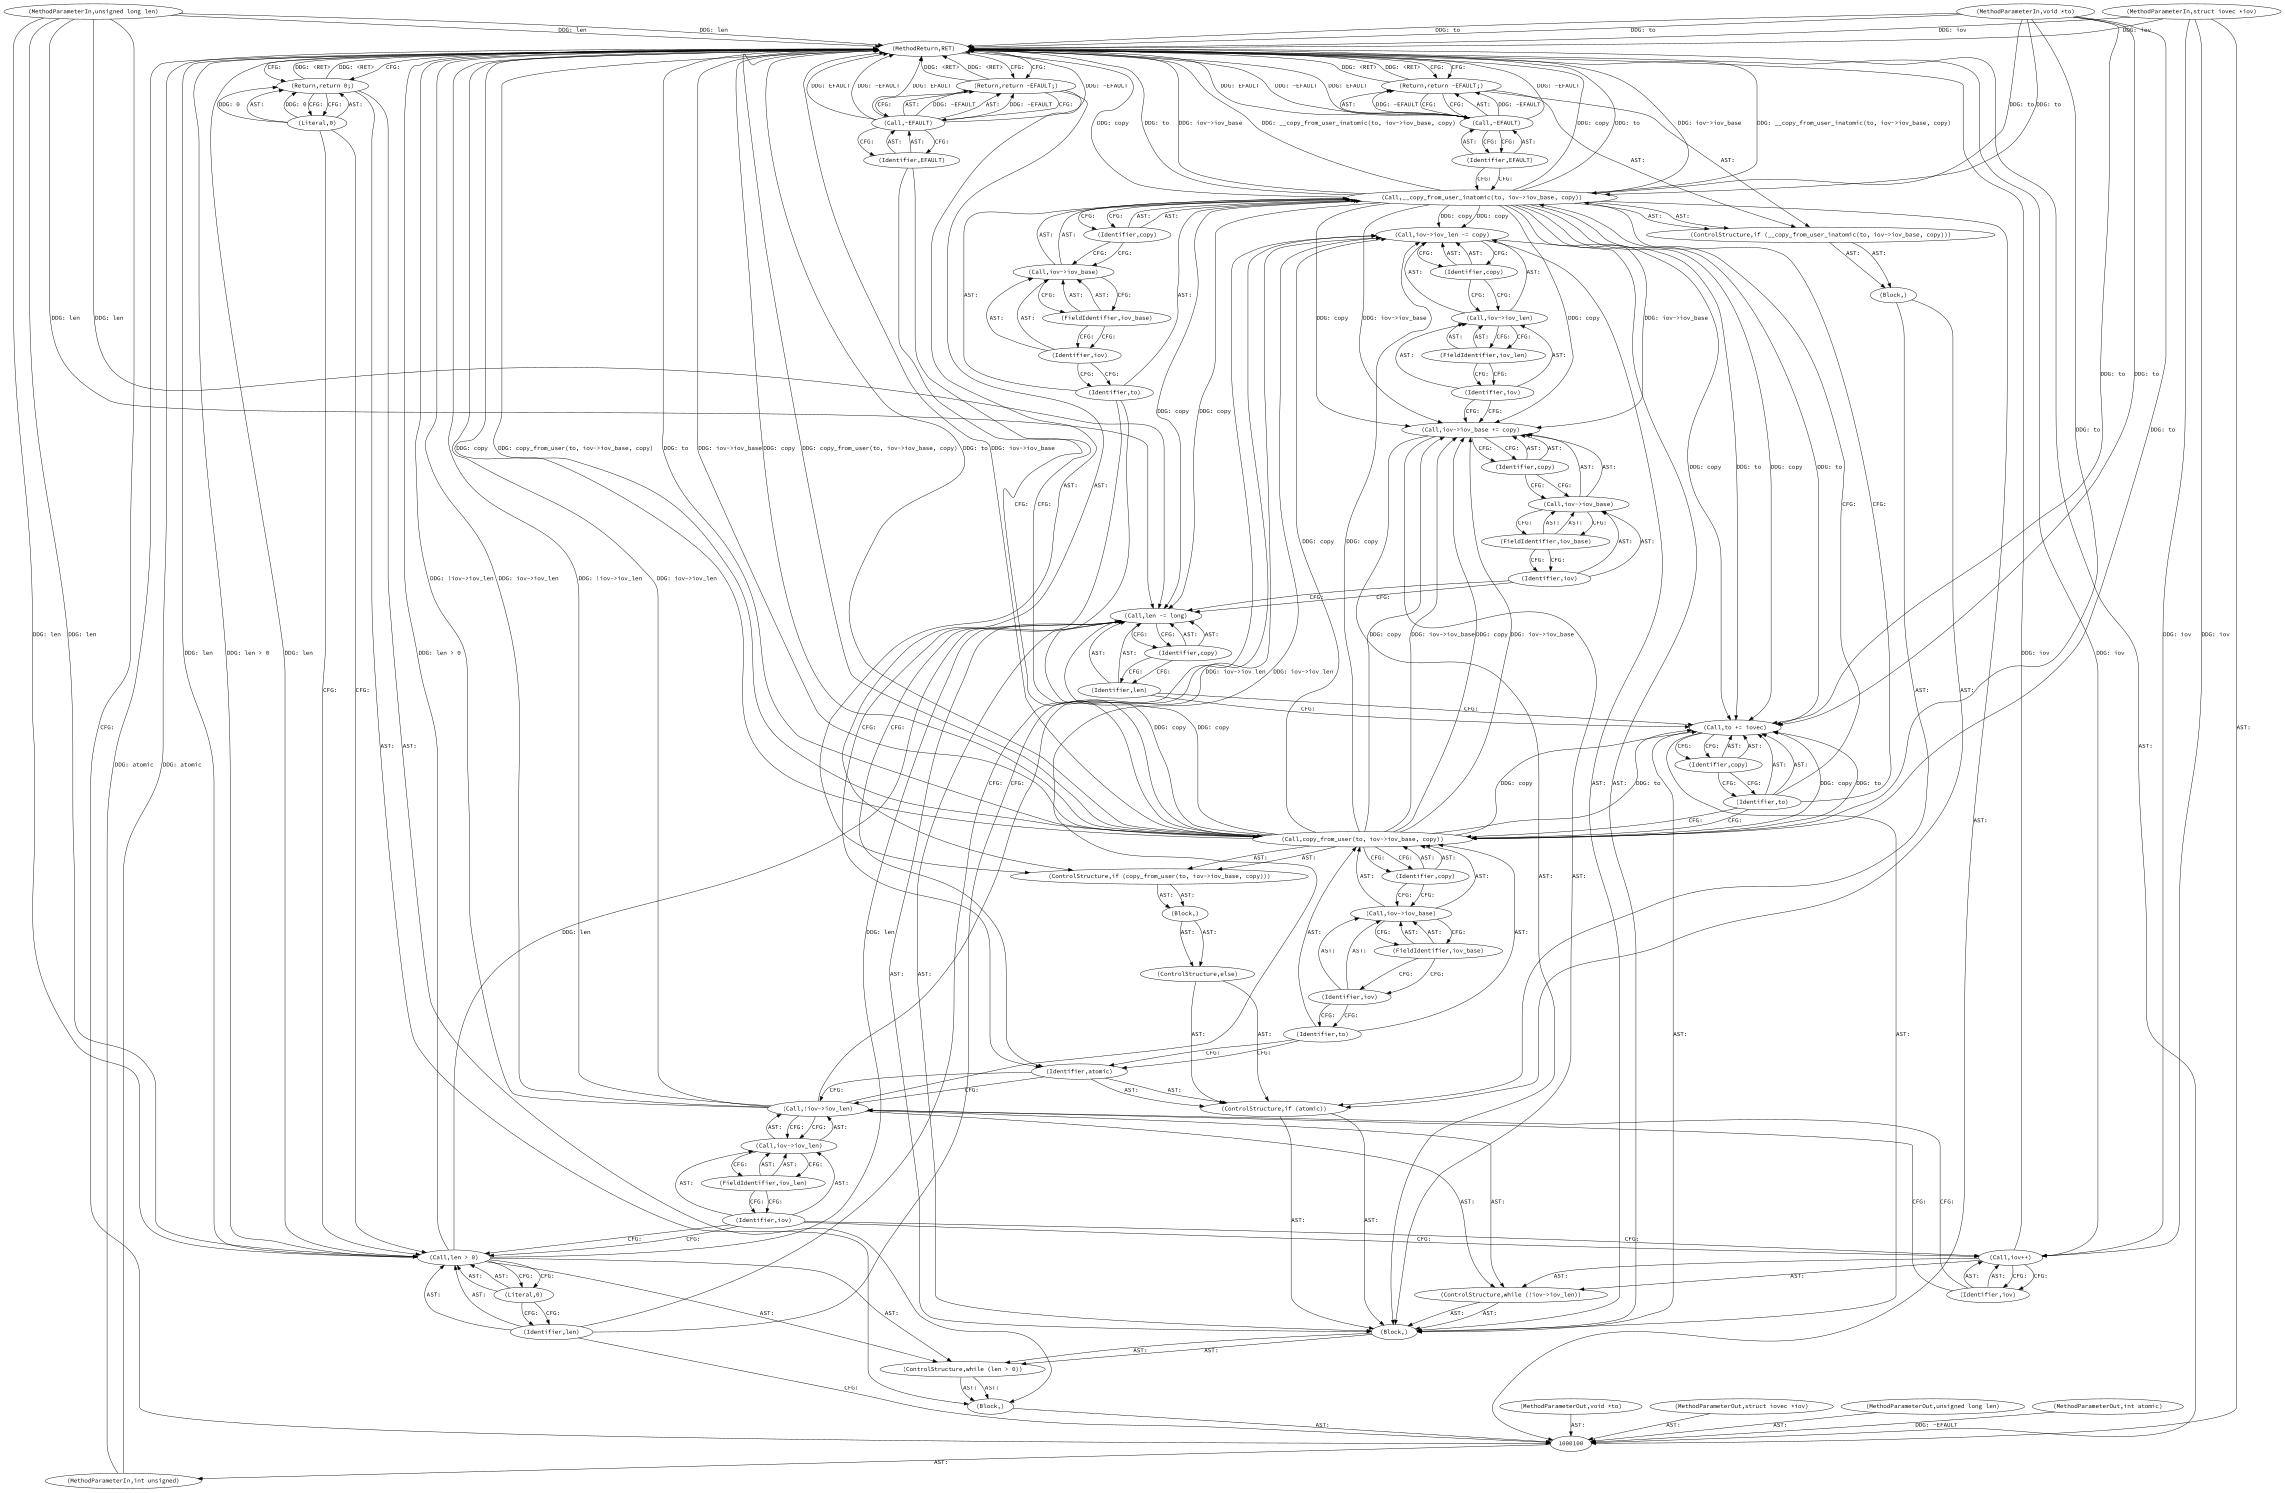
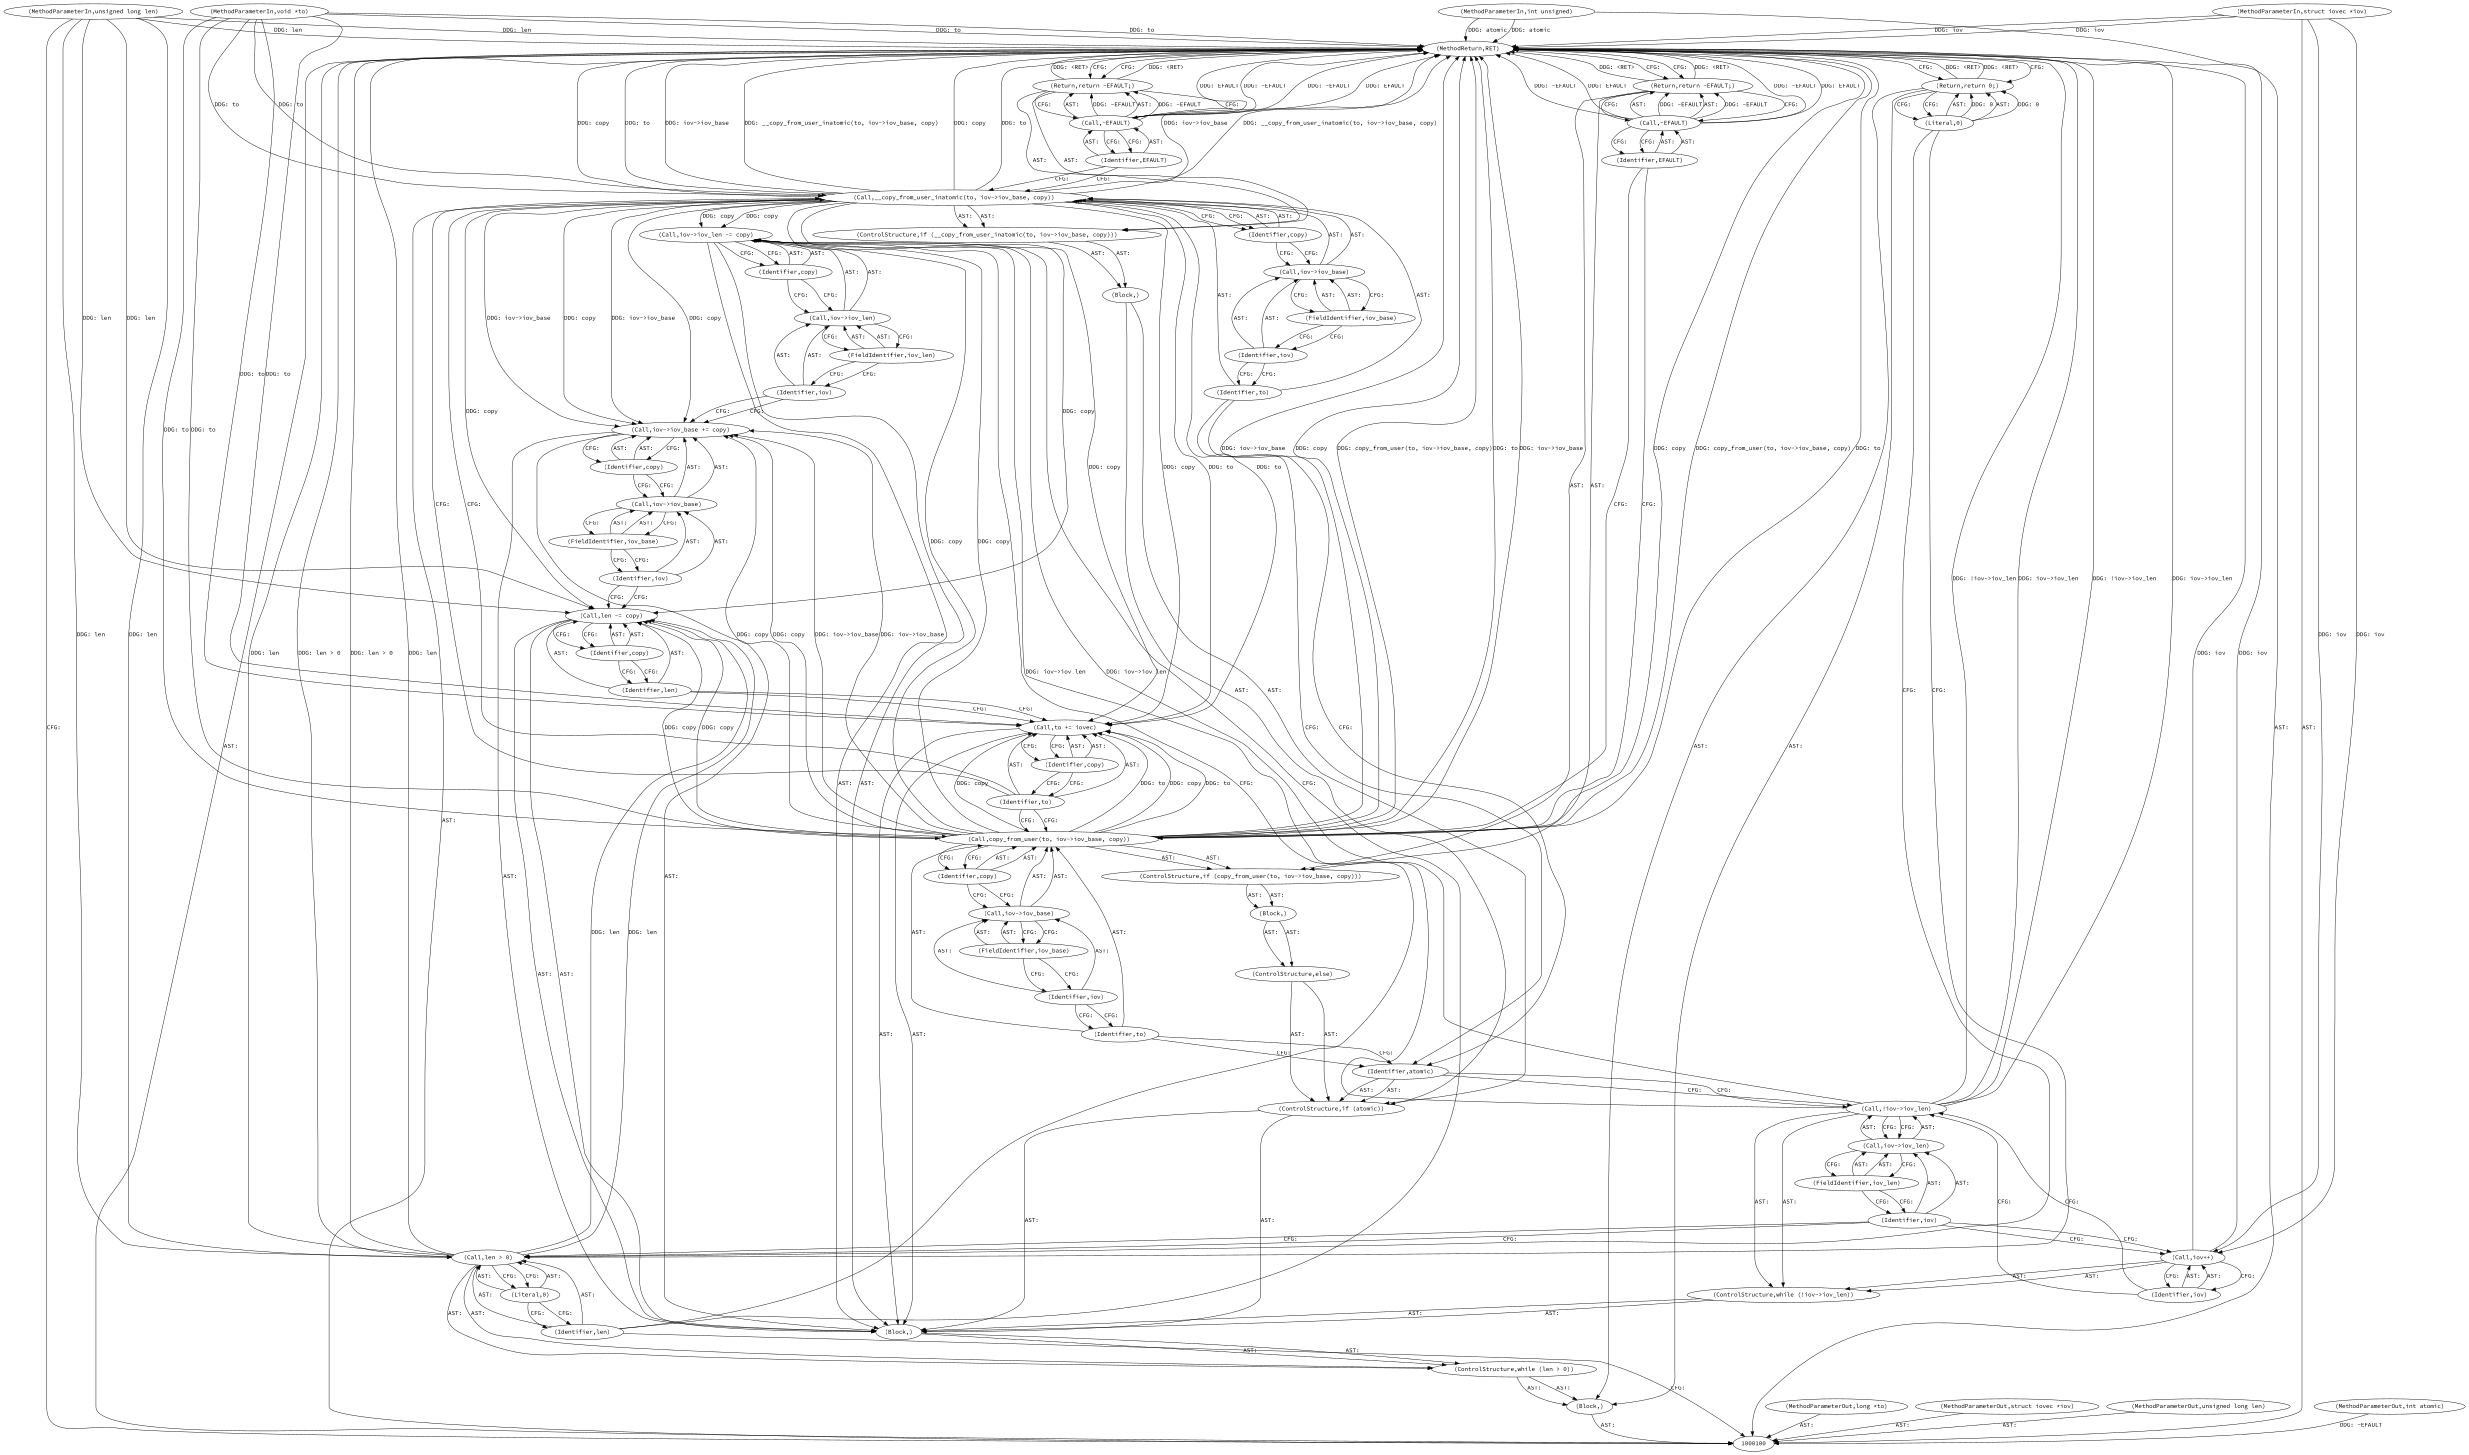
node "(Call,len -= long)": label "(Call,len -= long)" -> "(Call,len -= copy)"
node "(MethodParameterOut,void *to)": label "(MethodParameterOut,void *to)" -> "(MethodParameterOut,long *to)"
edge "1000100" -> "(MethodParameterIn,int unsigned)": reversed
